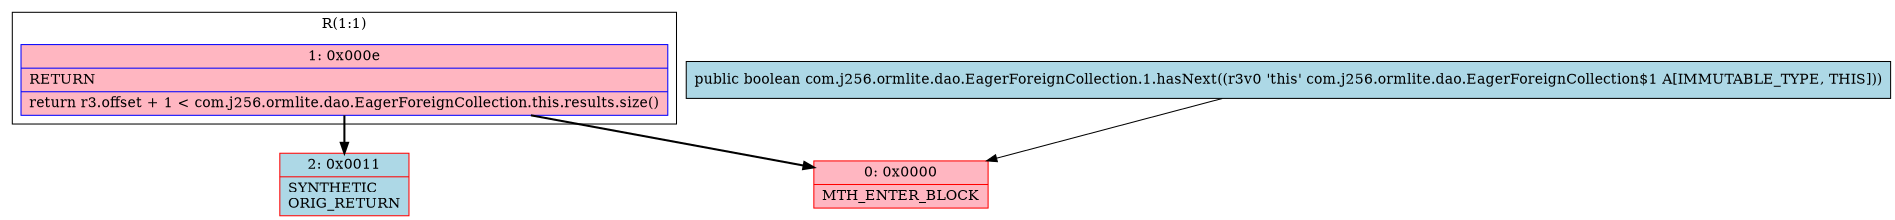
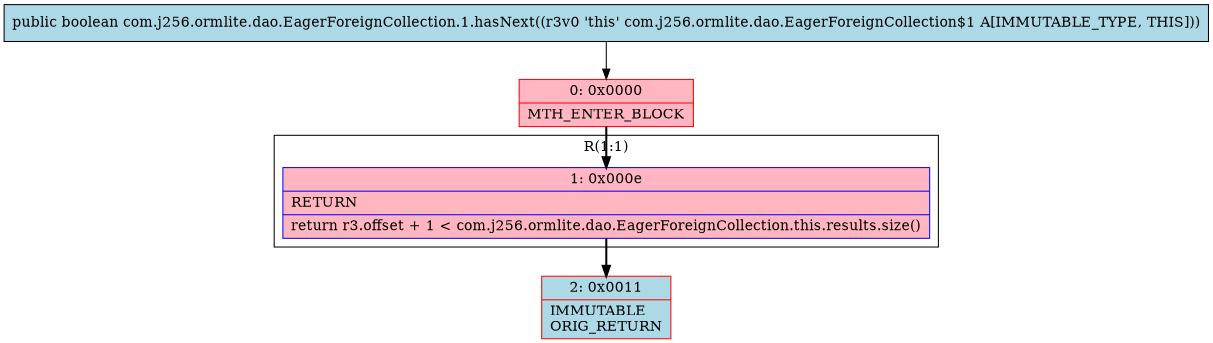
edge "1: 0x000e" -> "0: 0x0000": reversed
node "2: 0x0011": text "SYNTHETIC" -> "IMMUTABLE"
